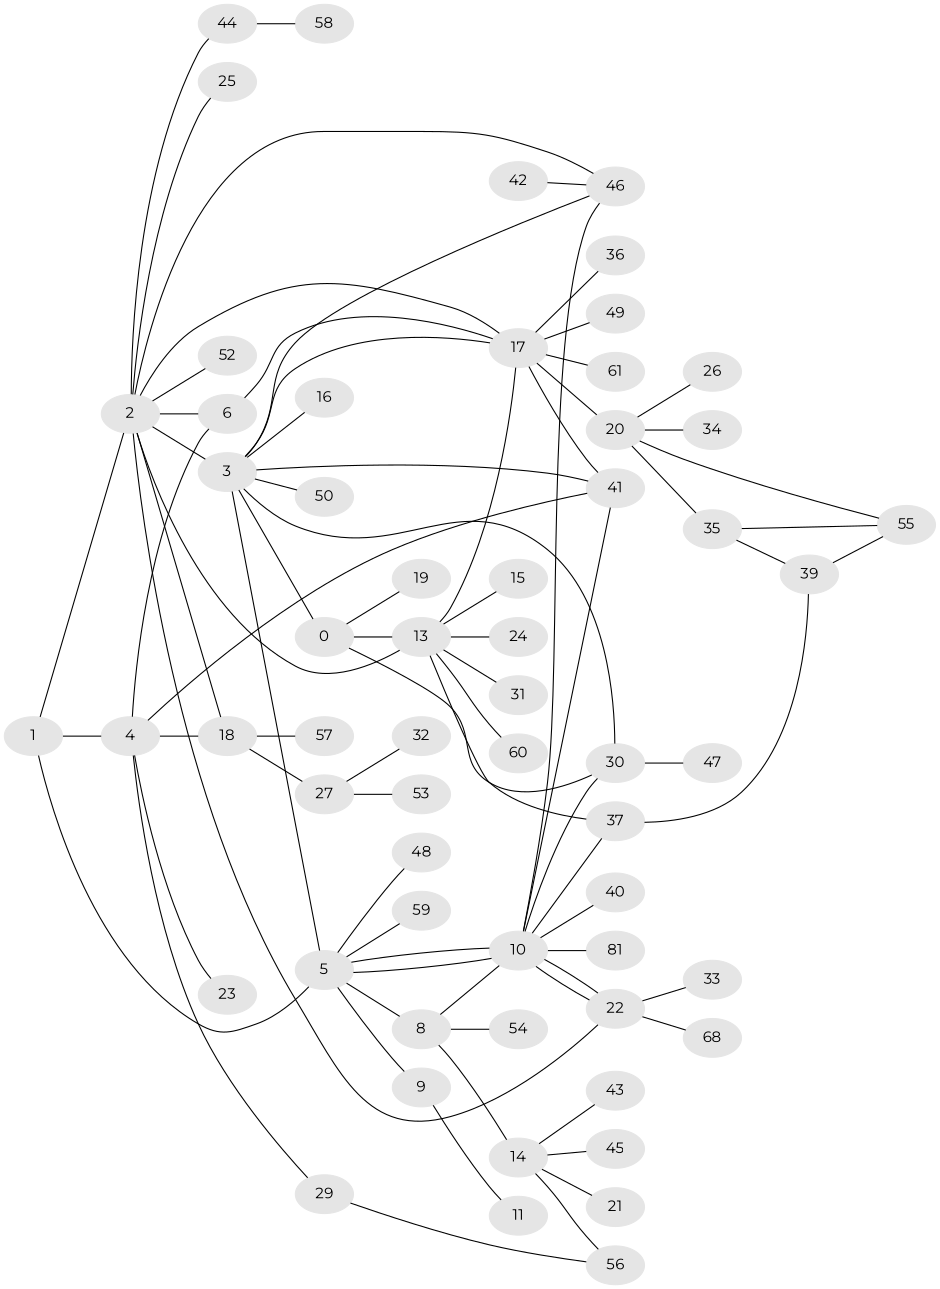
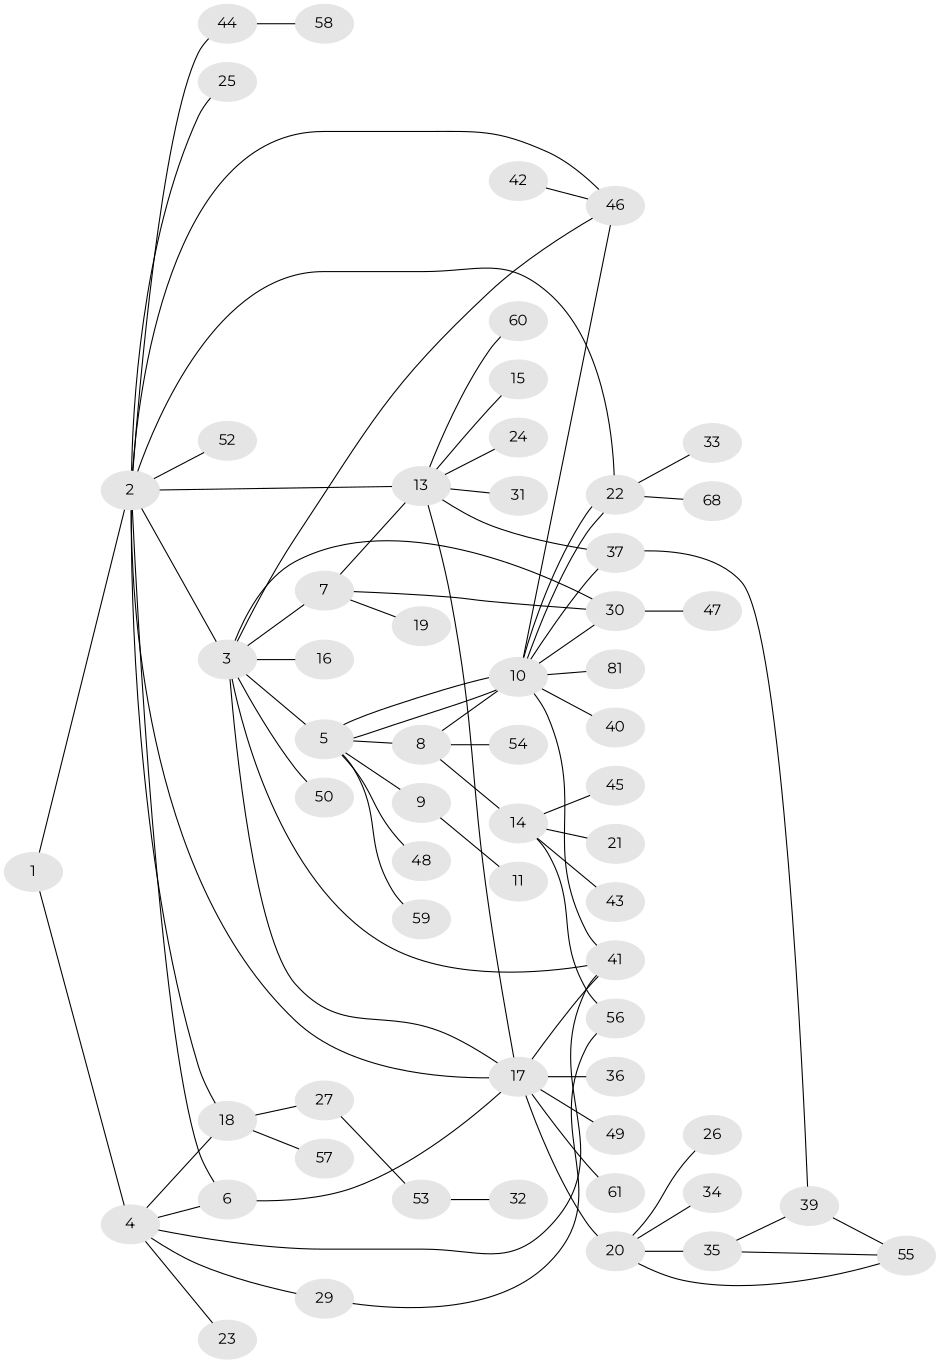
node "0": label "0" -> "7"
edge "32" -- "27": now "32" -- "53"
edge "1" -- "5": removed
